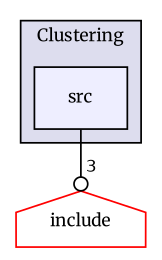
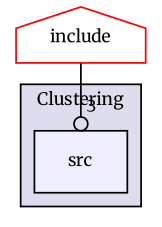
edge "src" -> "include": reversed
